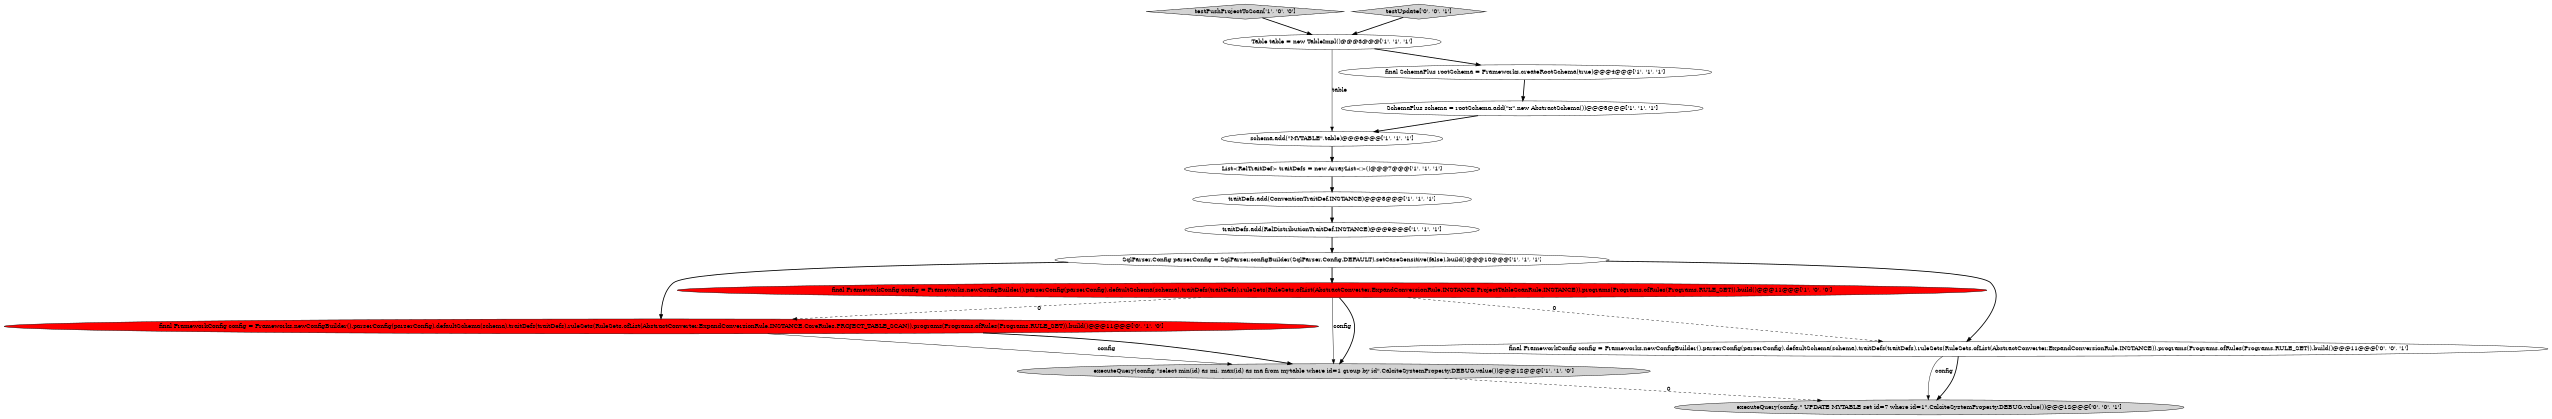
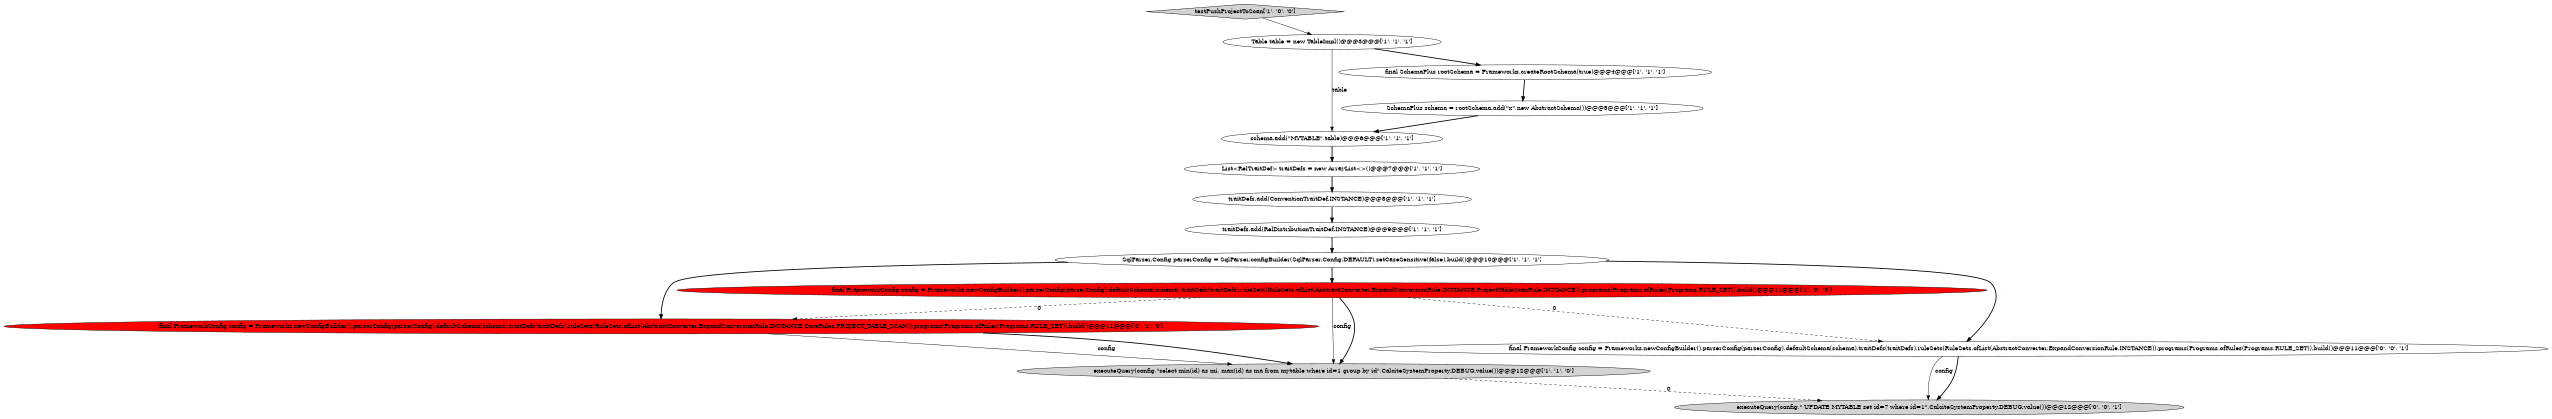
node "testUpdate['0', '0', '1']": removed
edge "testPushProjectToScan['1', '0', '0']" -> "Table table = new TableImpl()@@@3@@@['1', '1', '1']": style bold -> solid
